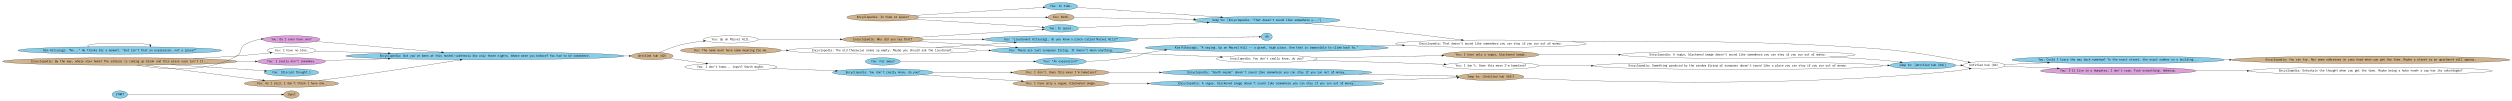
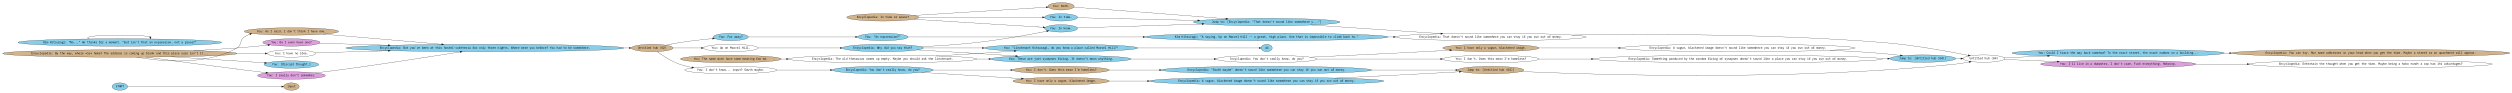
node "You: In space.": label "You: In space." -> "You: In know."
node "Encyclopedia: Why did you say that?": fillcolor tan -> skyblue
edge "Untitled hub (02)" -> "You: Far away?": added
